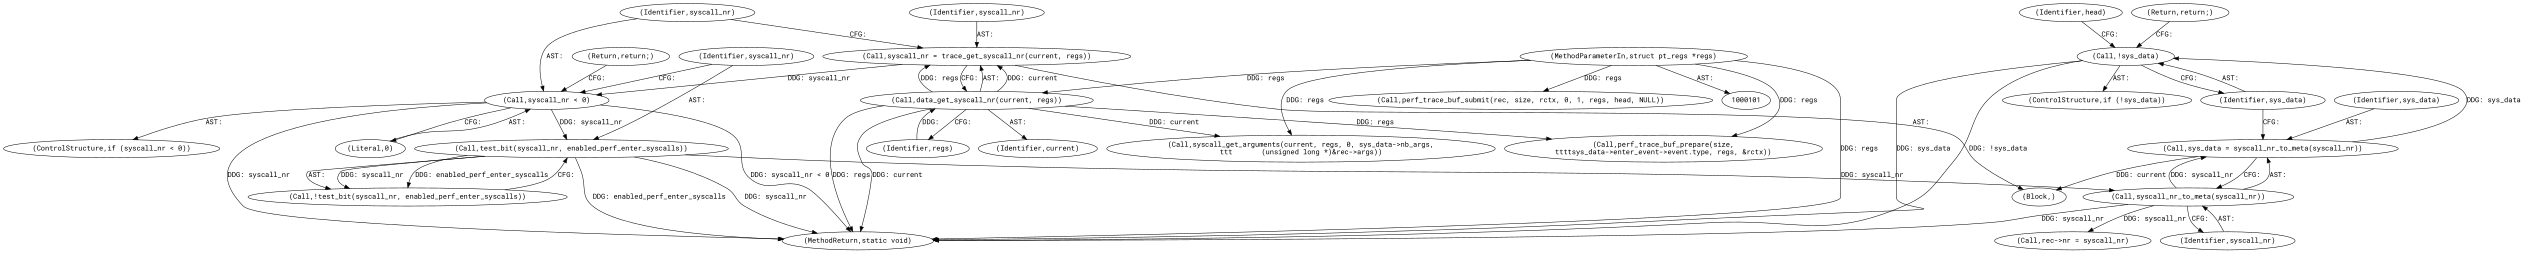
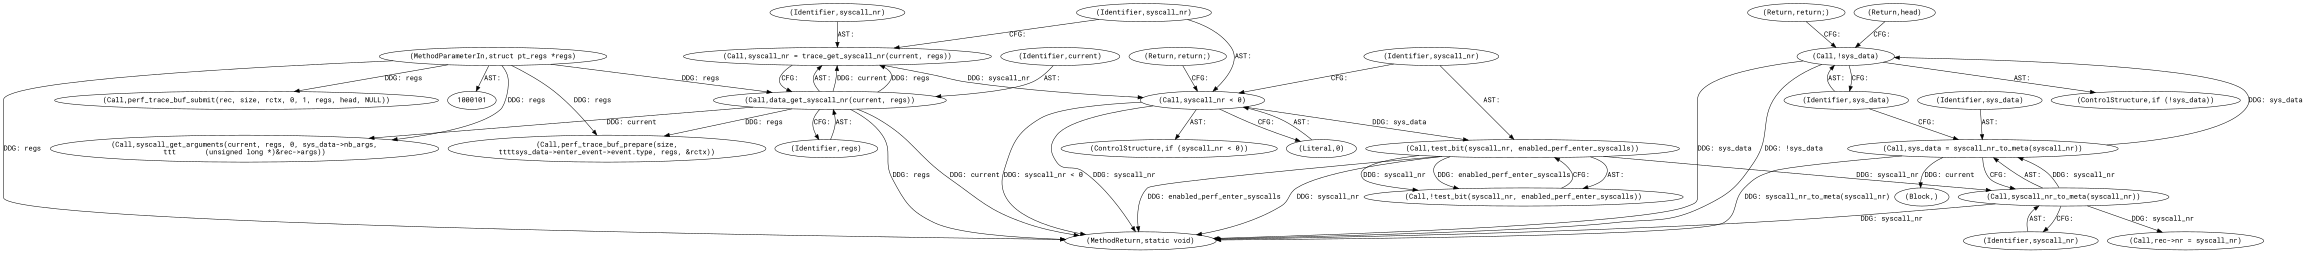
node "(Identifier,head)": label "(Identifier,head)" -> "(Return,head)"
edge "(Call,syscall_nr = trace_get_syscall_nr(current, regs))" -> "(Block,)": removed, label "AST:"
edge "(Call,syscall_nr < 0)" -> "(Call,test_bit(syscall_nr, enabled_perf_enter_syscalls))": label "DDG: syscall_nr" -> "DDG: sys_data"
edge "(Identifier,regs)" -> "(Call,data_get_syscall_nr(current, regs))": label "DDG: " -> "AST: "
edge "(Call,data_get_syscall_nr(current, regs))" -> "(Identifier,current)": reversed
edge "(Call,sys_data = syscall_nr_to_meta(syscall_nr))" -> "(MethodReturn,static void)": added, label "DDG: syscall_nr_to_meta(syscall_nr)"
